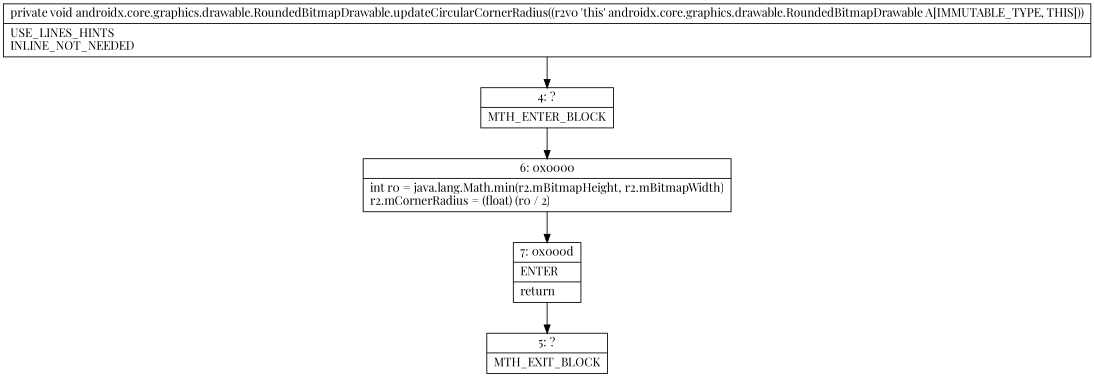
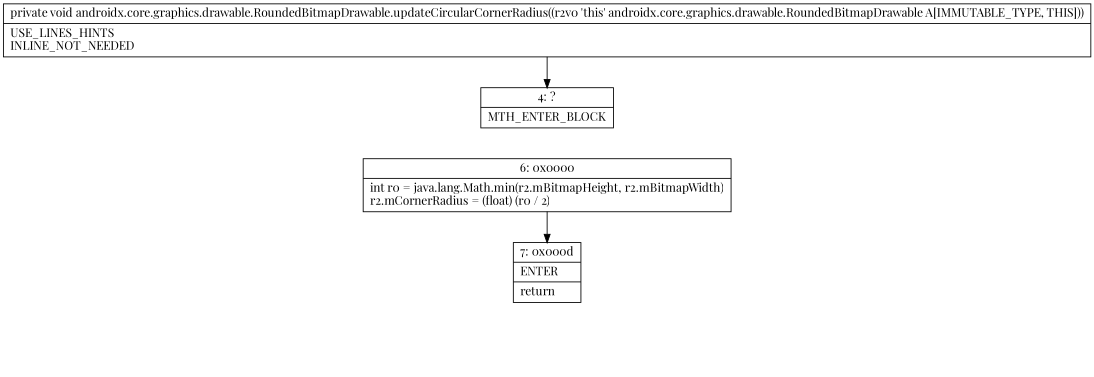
edge "4: ?" -> "6: 0x0000": removed
node "5: ?": removed
